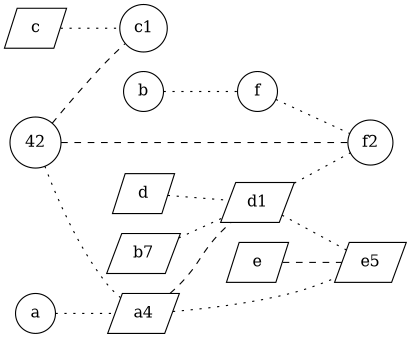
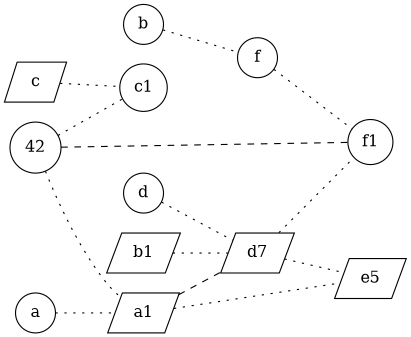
edge "c1" -- "42": style dashed -> dotted
node "f2": label "f2" -> "f1"
node "d": shape parallelogram -> circle
node "d1": label "d1" -> "d7"
node "b7": label "b7" -> "b1"
node "e": removed
node "a4": label "a4" -> "a1"
